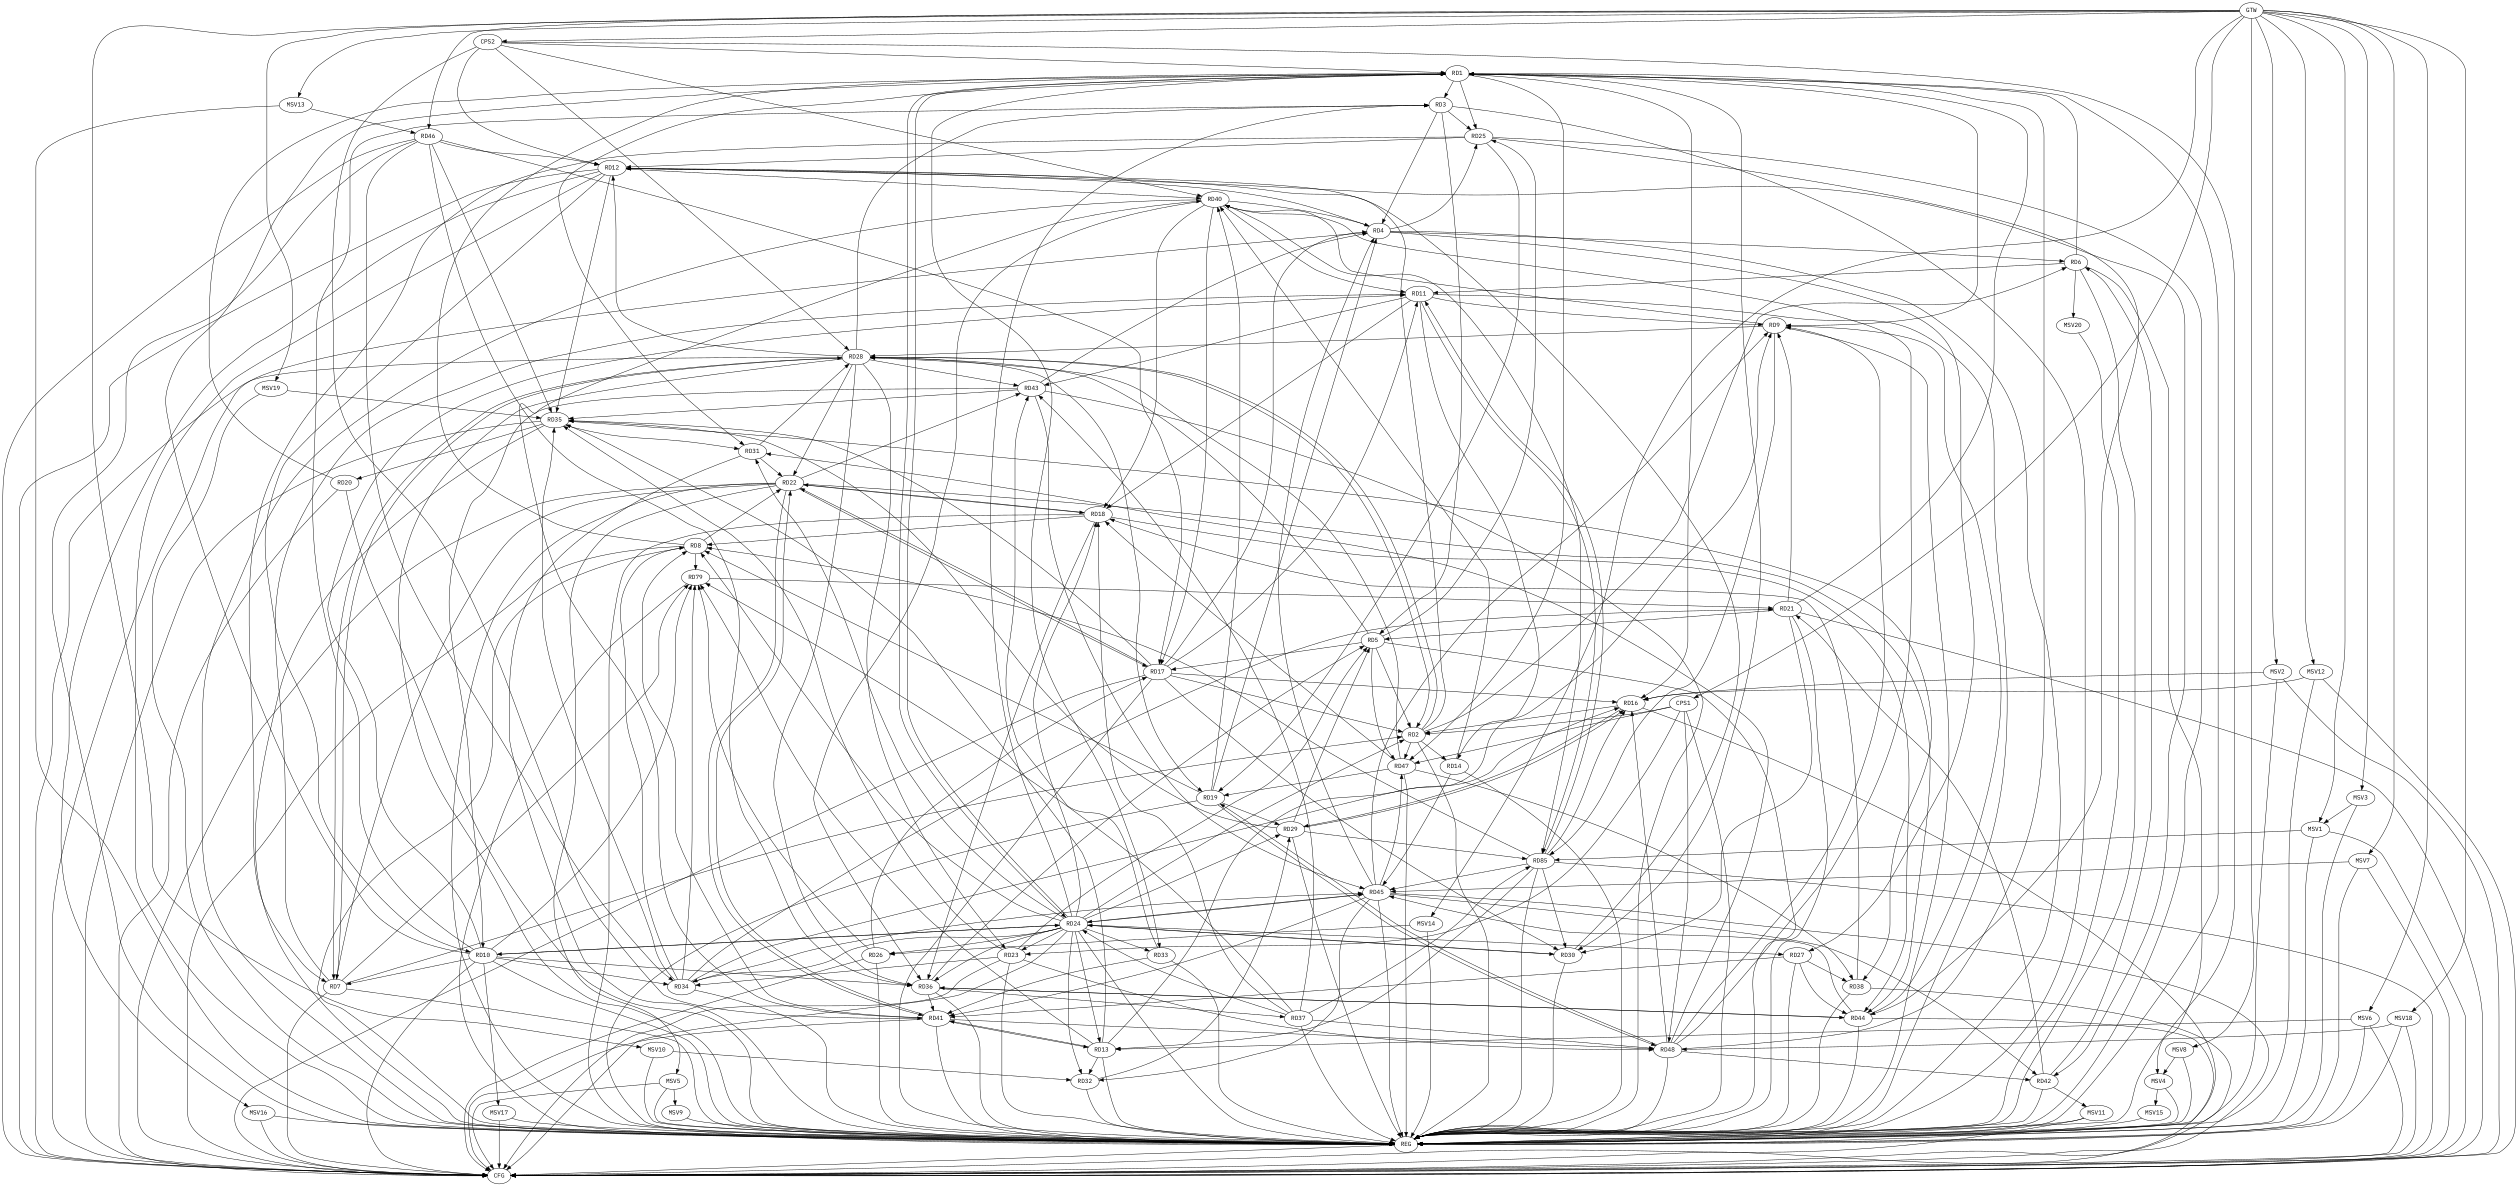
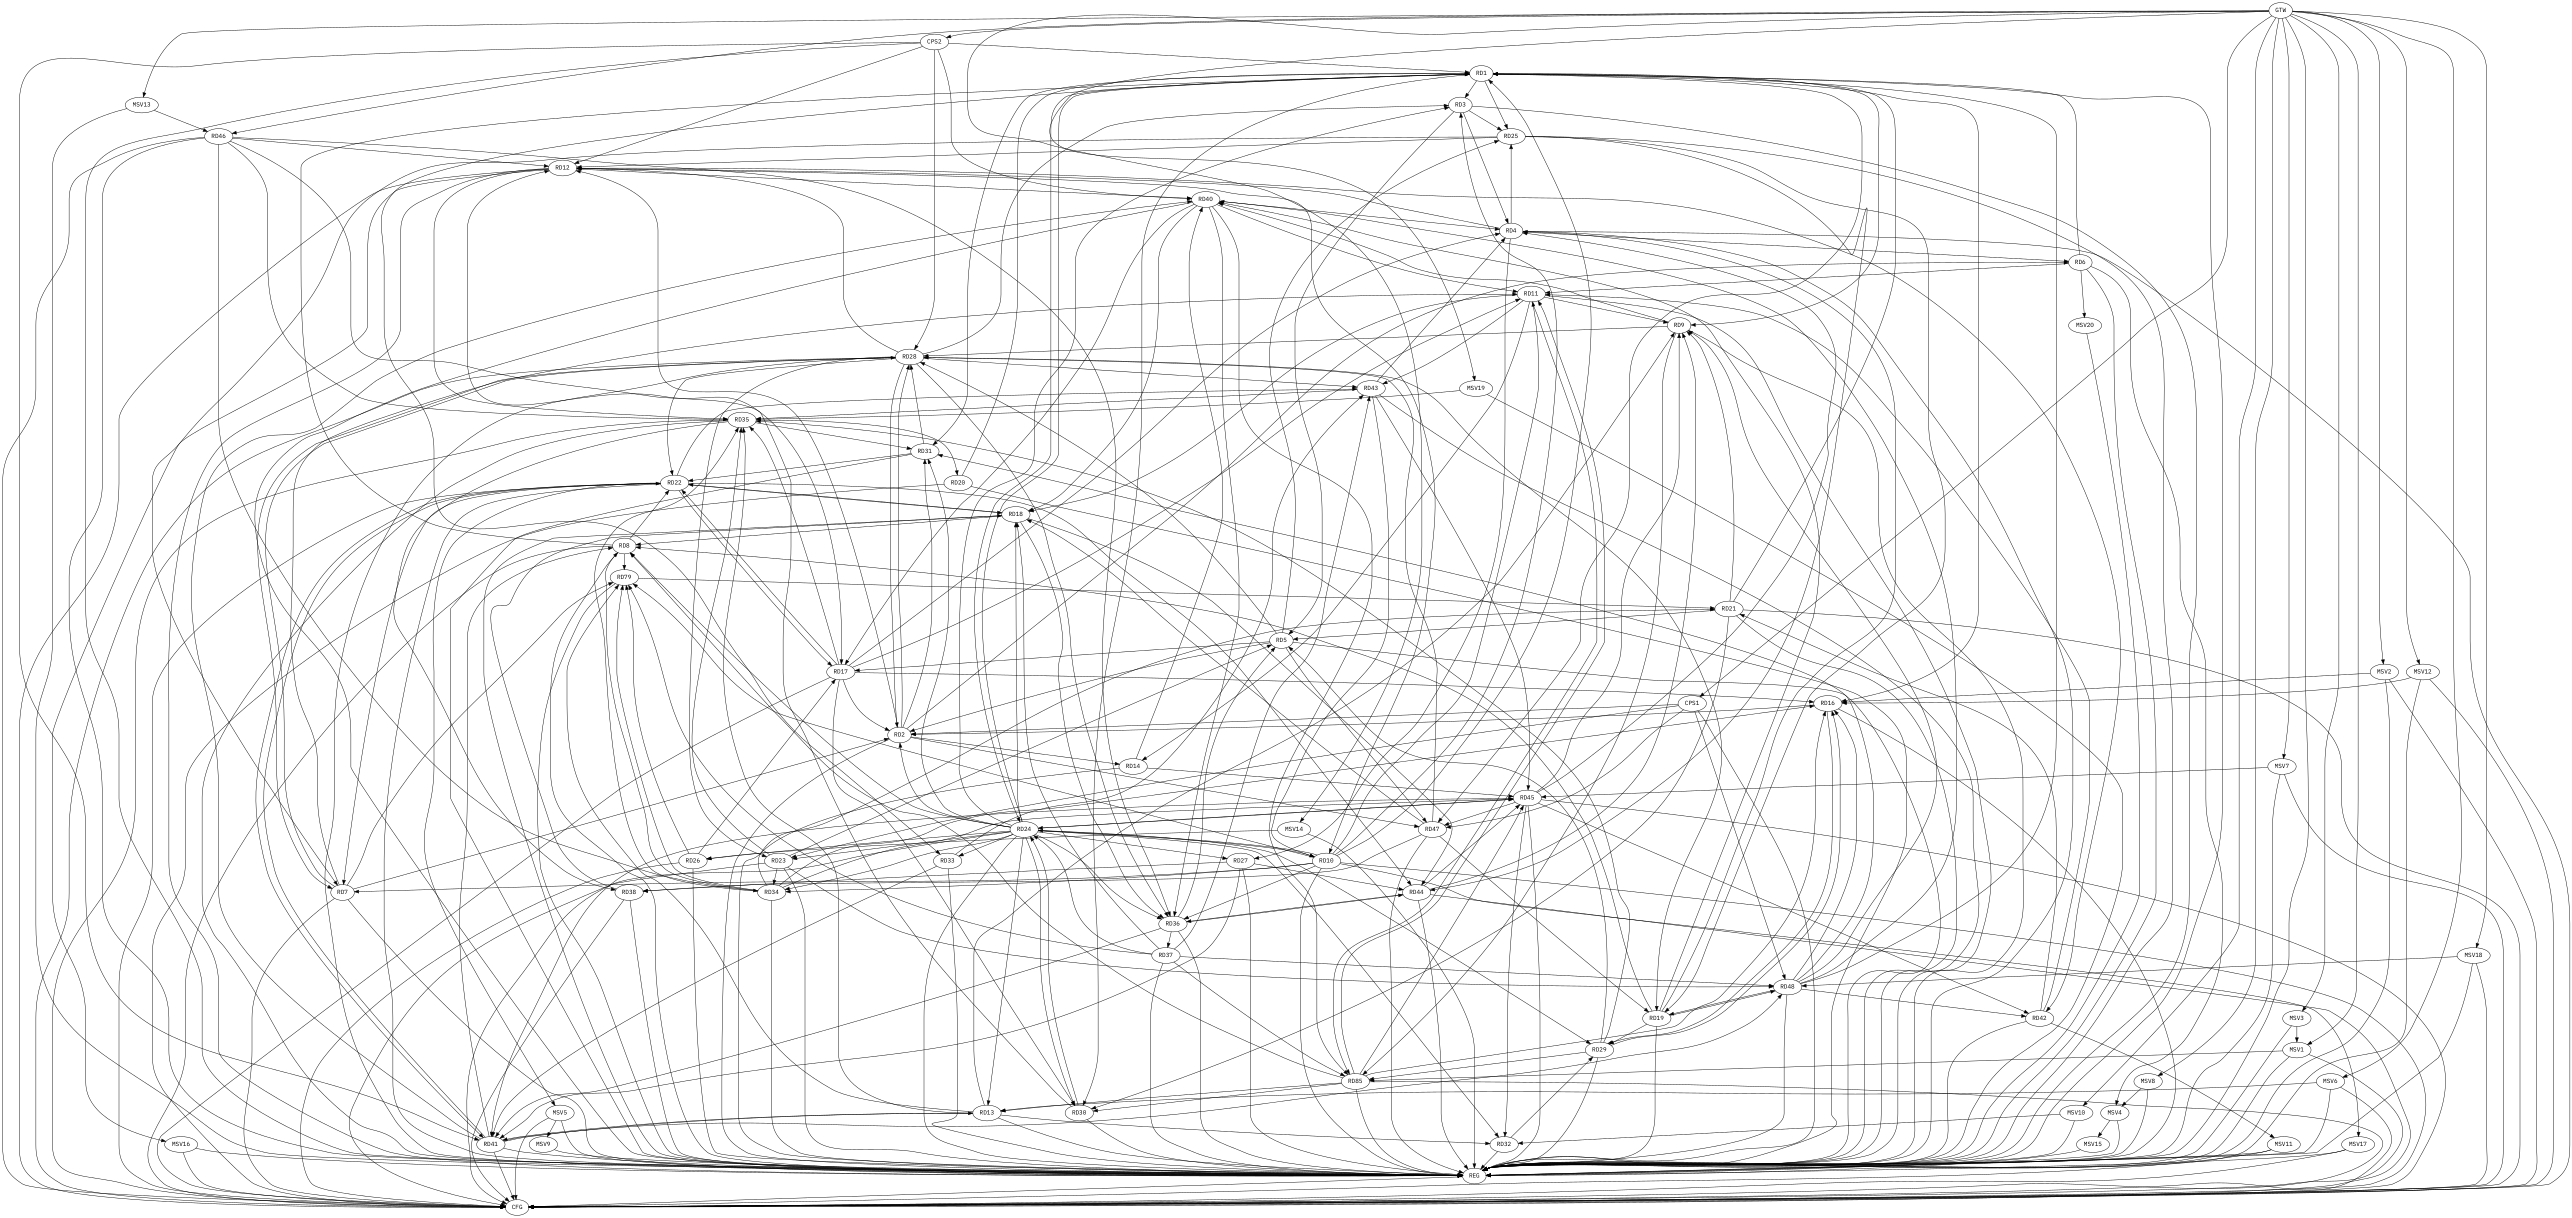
edge "RD2" -> "RD31": added
edge "RD42" -> "RD6": now "RD42" -> "RD11"
edge "RD17" -> "REG": now "GTW" -> "REG"
